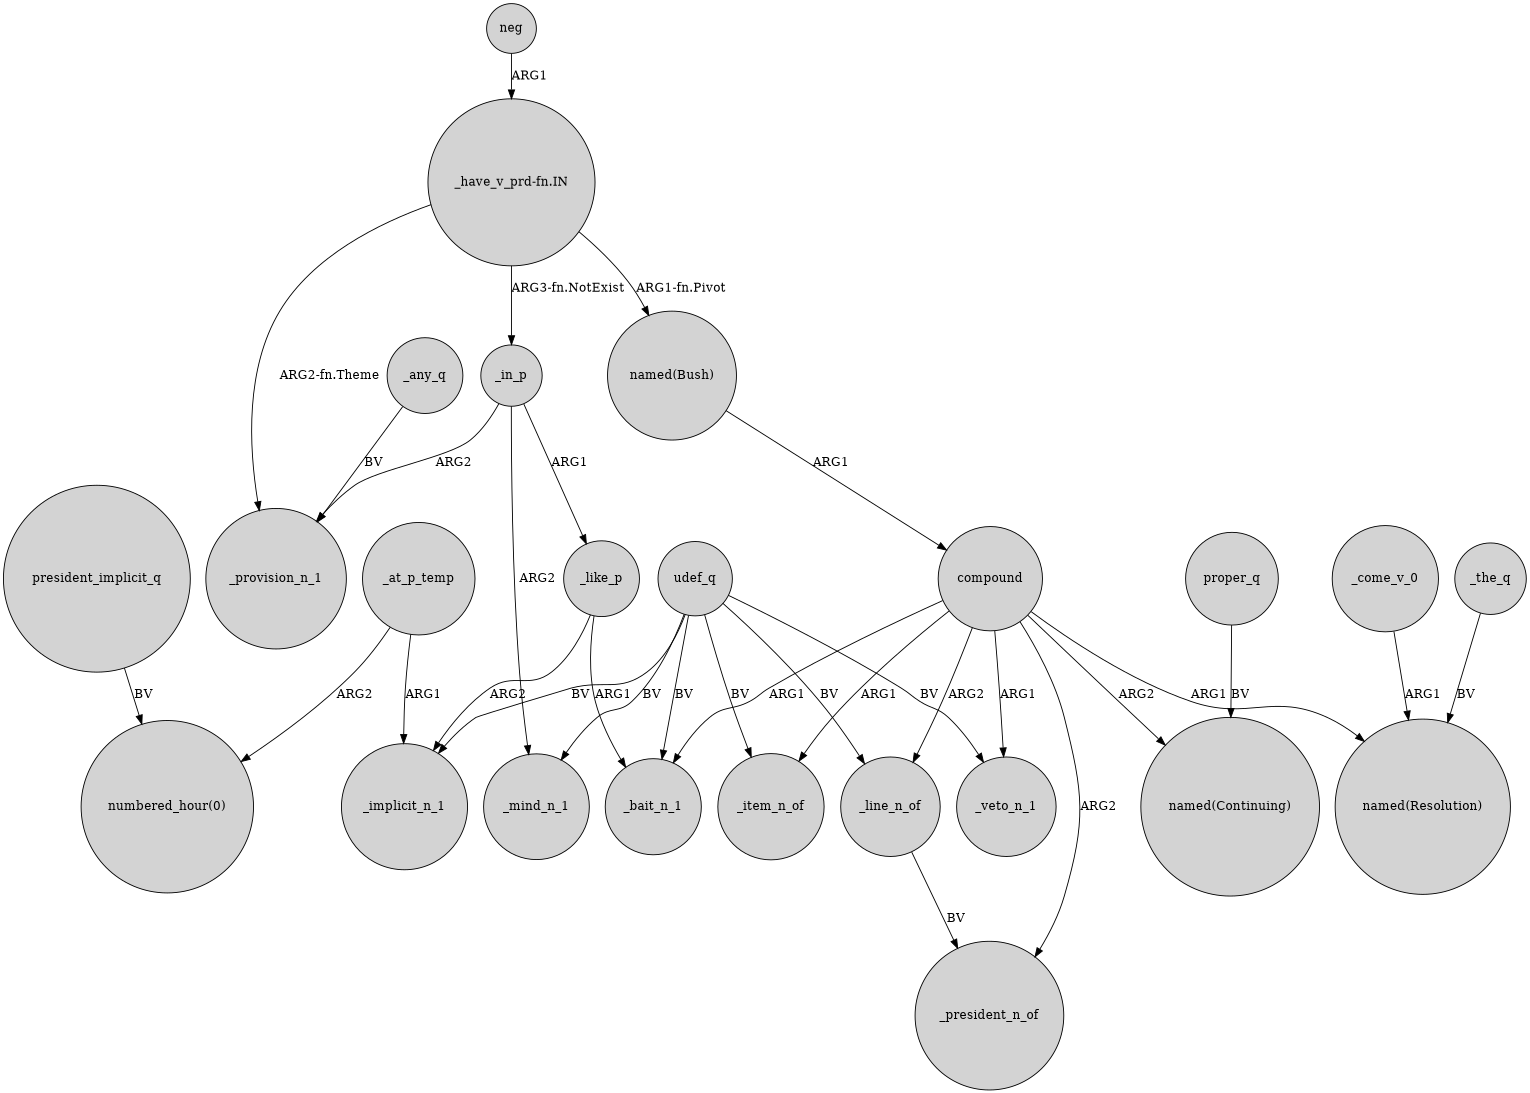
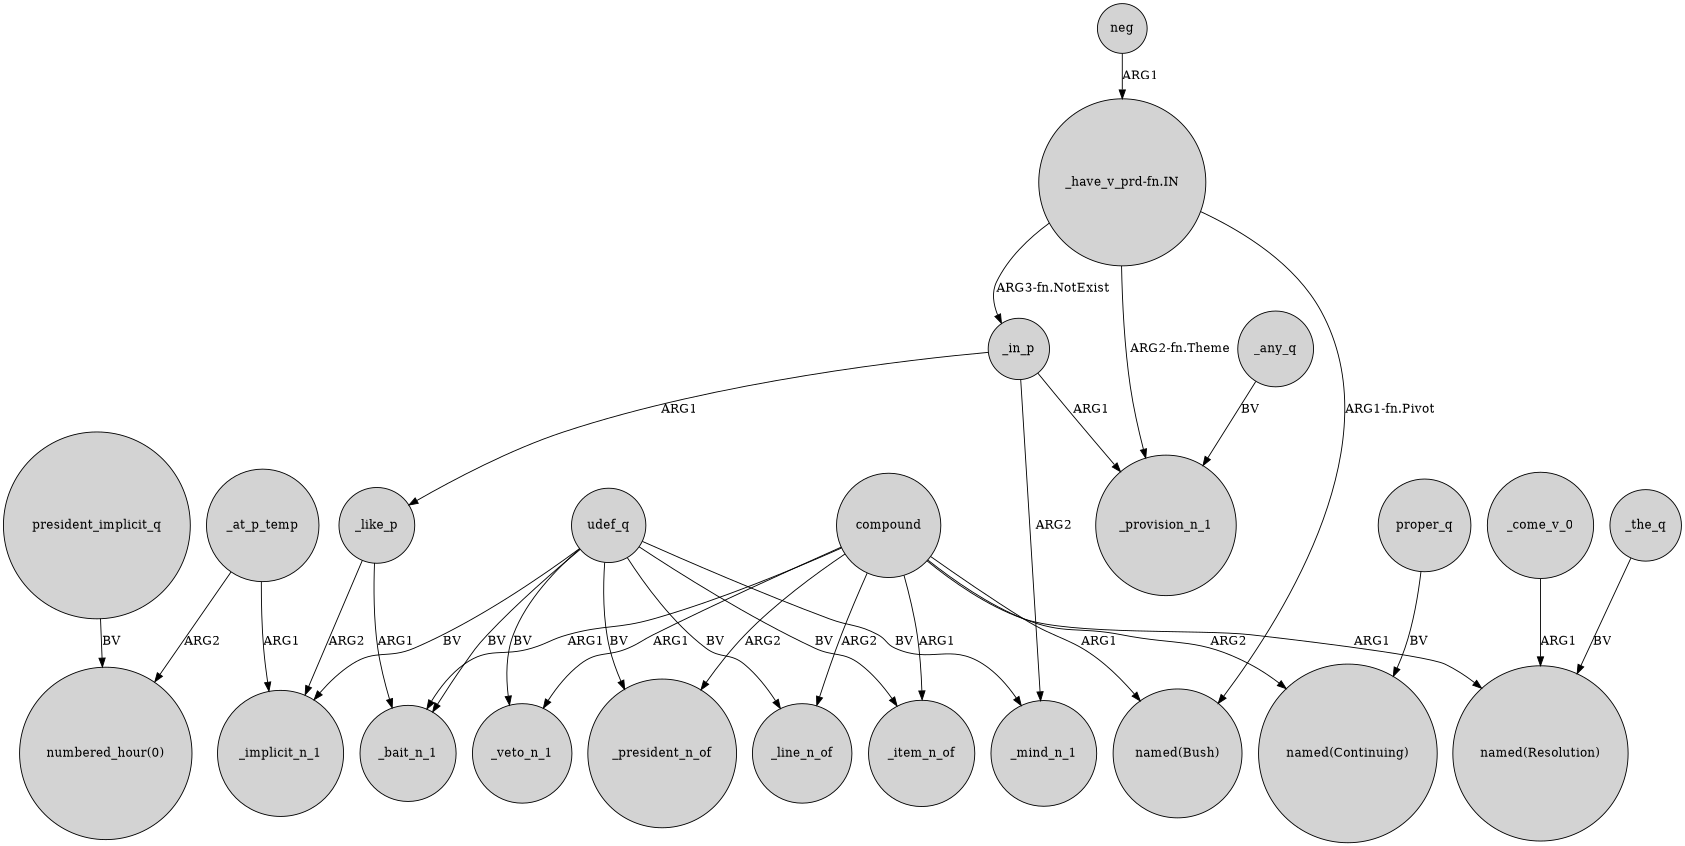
edge "_in_p" -> "_provision_n_1": label "ARG2" -> "ARG1"
edge "named(Bush)" -> "compound": reversed
edge "_line_n_of" -> "_president_n_of": now "udef_q" -> "_president_n_of"
